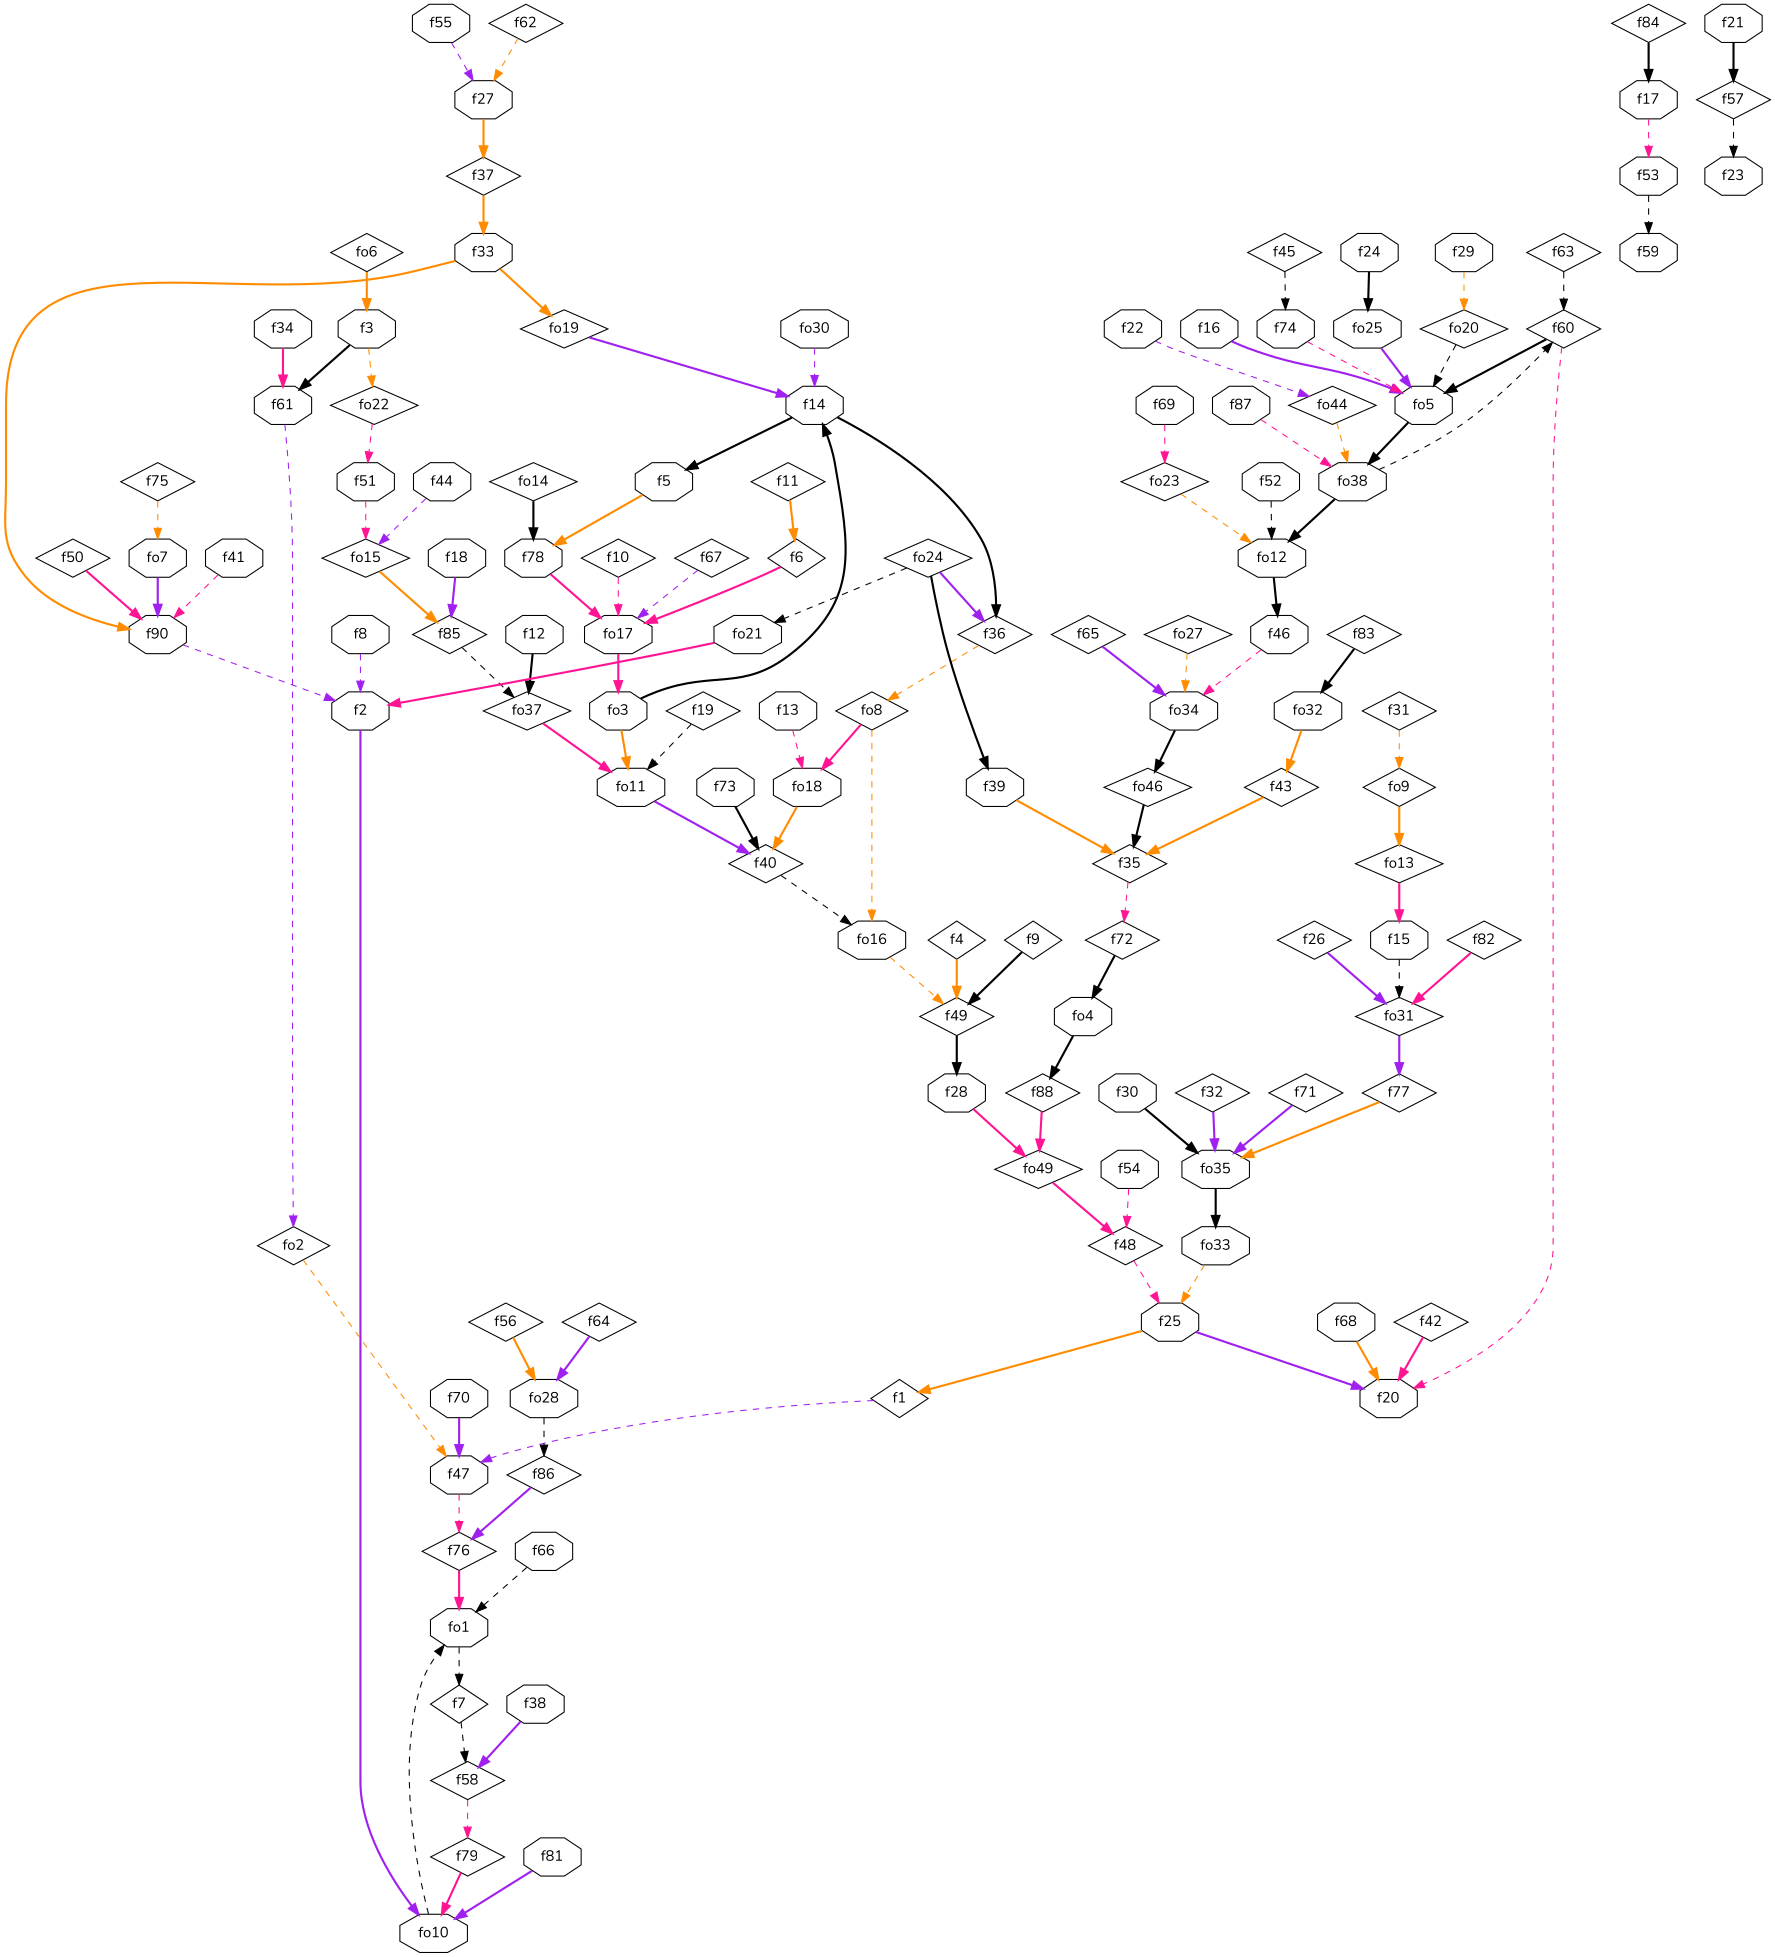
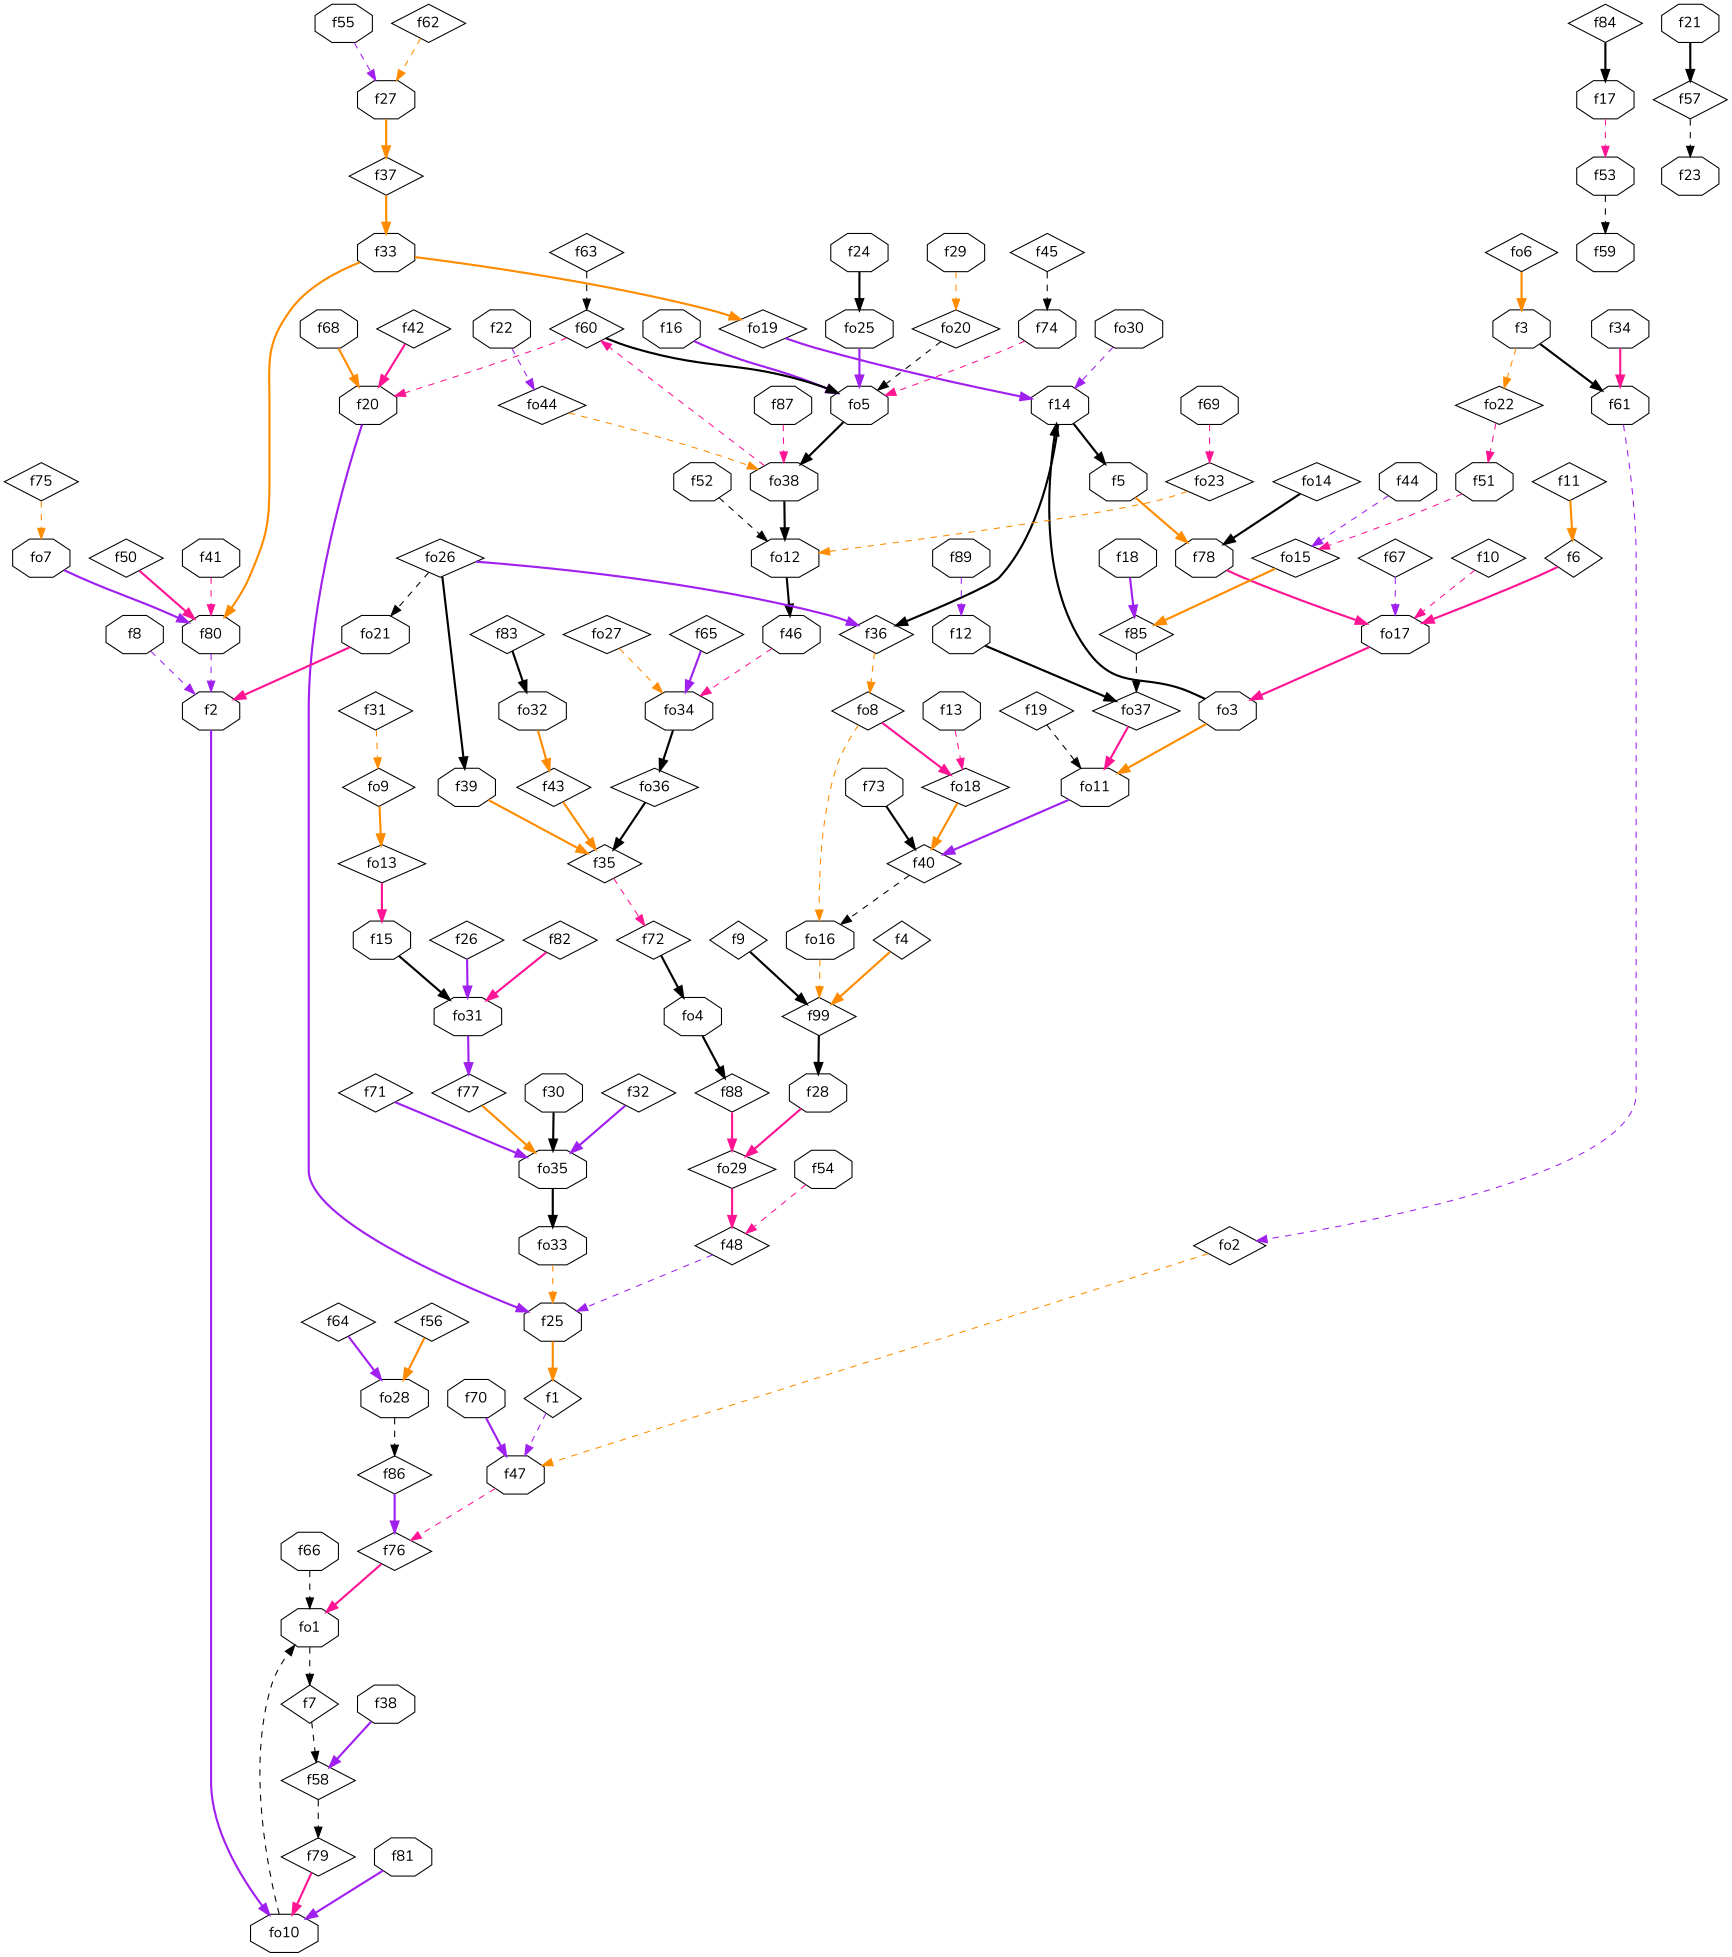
edge "fo38" -> "f60": color black -> deeppink
node "fo24": label "fo24" -> "fo26"
node "f89": added
node "f90": label "f90" -> "f80"
node "fo18": shape octagon -> diamond
node "fo46": label "fo46" -> "fo36"
edge "f15" -> "fo31": style dashed -> bold
node "f49": label "f49" -> "f99"
node "fo31": shape diamond -> octagon
node "fo49": label "fo49" -> "fo29"
edge "f48" -> "f25": color deeppink -> purple
edge "f25" -> "f20": reversed
edge "f58" -> "f79": color deeppink -> black
